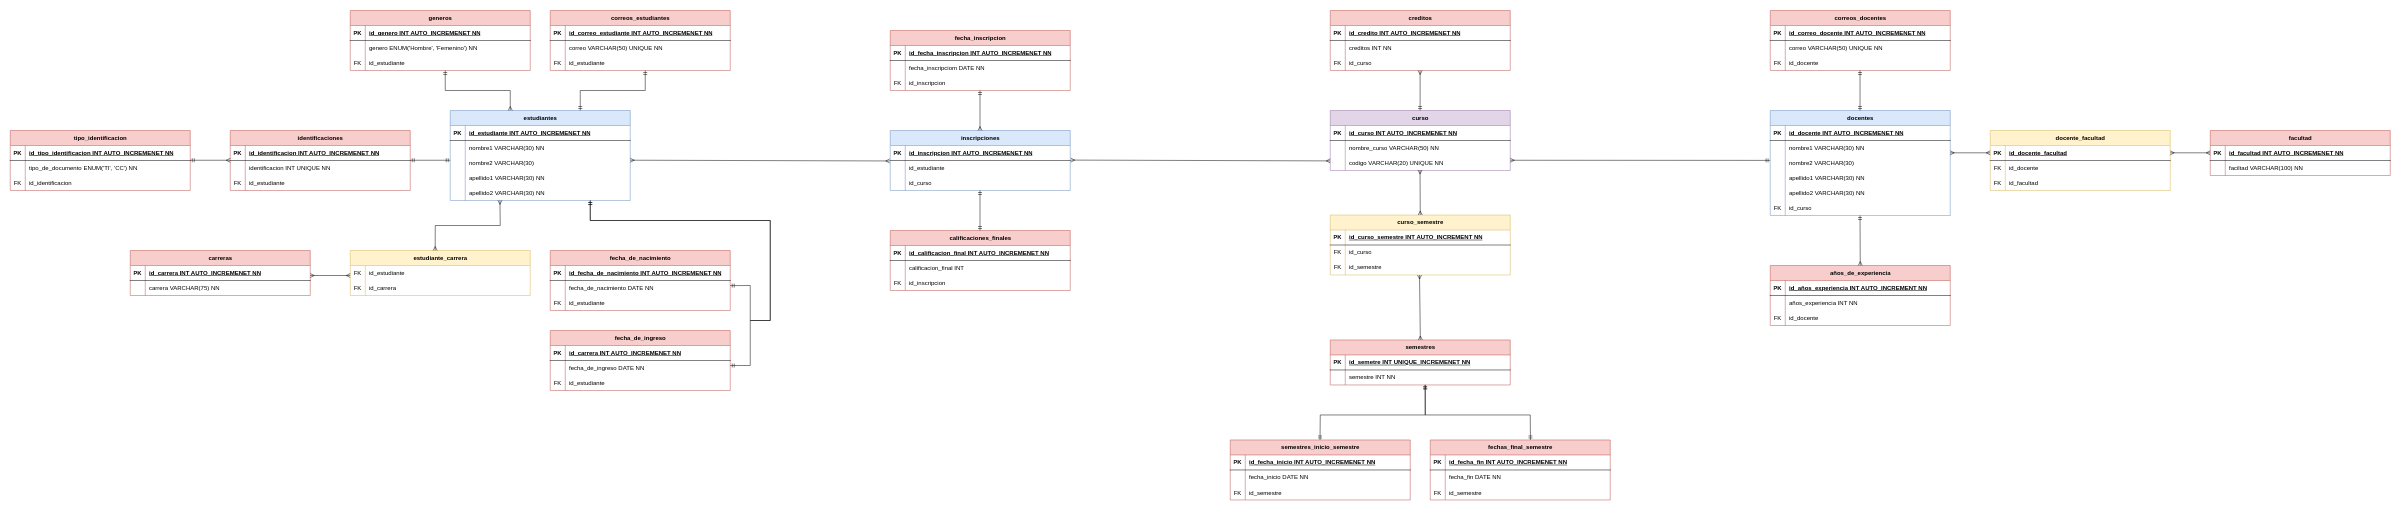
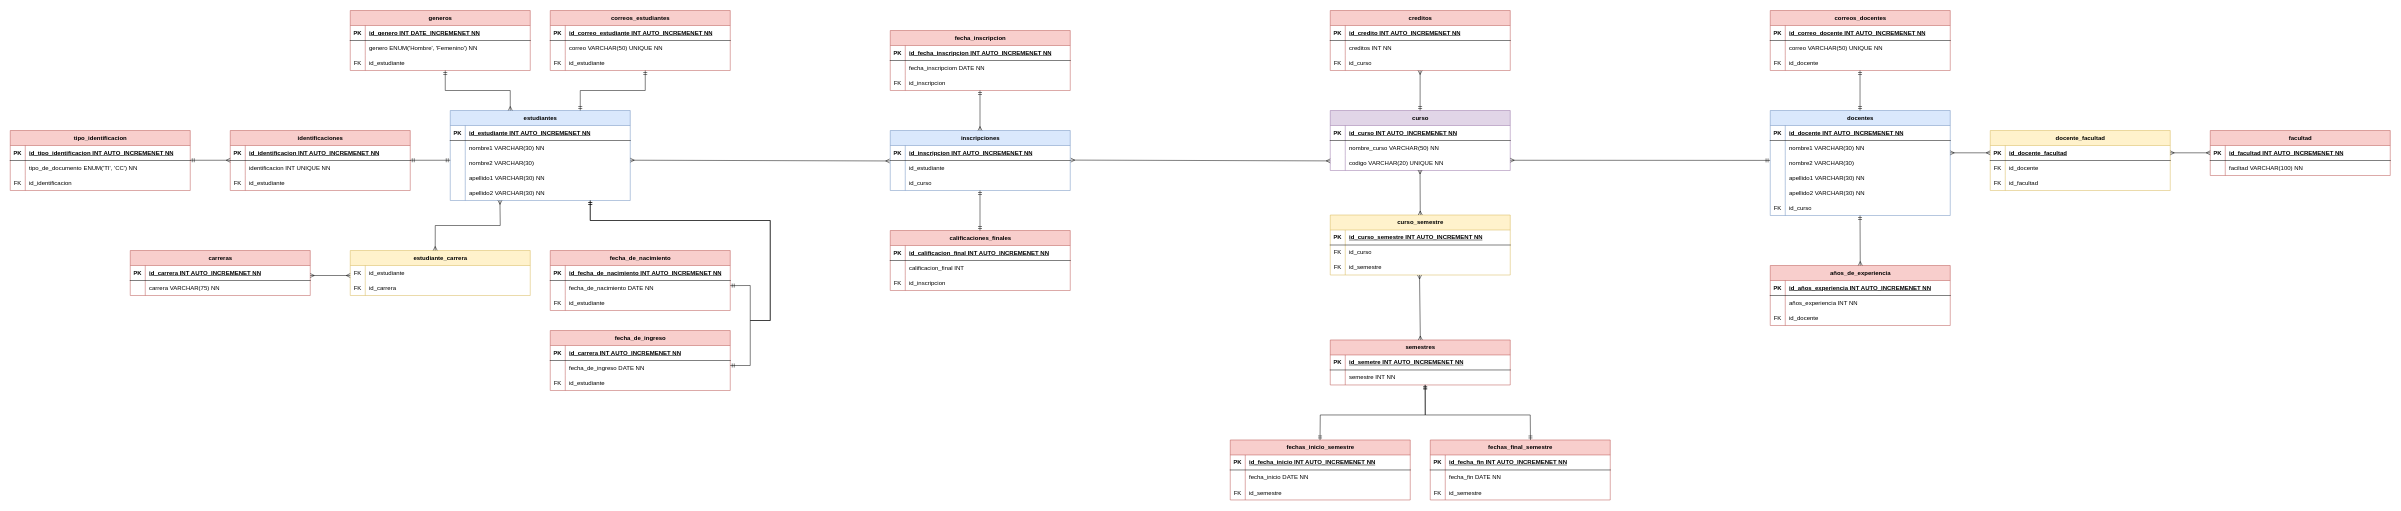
node "id_genero INT AUTO_INCREMENET NN": label "id_genero INT AUTO_INCREMENET NN" -> "id_genero INT DATE_INCREMENET NN"
node "id_años_experiencia INT AUTO_INCREMENT NN": label "id_años_experiencia INT AUTO_INCREMENT NN" -> "id_años_experiencia INT AUTO_INCREMENET NN"
node "id_semetre INT UNIQUE_INCREMENET NN": label "id_semetre INT UNIQUE_INCREMENET NN" -> "id_semetre INT AUTO_INCREMENET NN"
node "semestres_inicio_semestre": label "semestres_inicio_semestre" -> "fechas_inicio_semestre"
